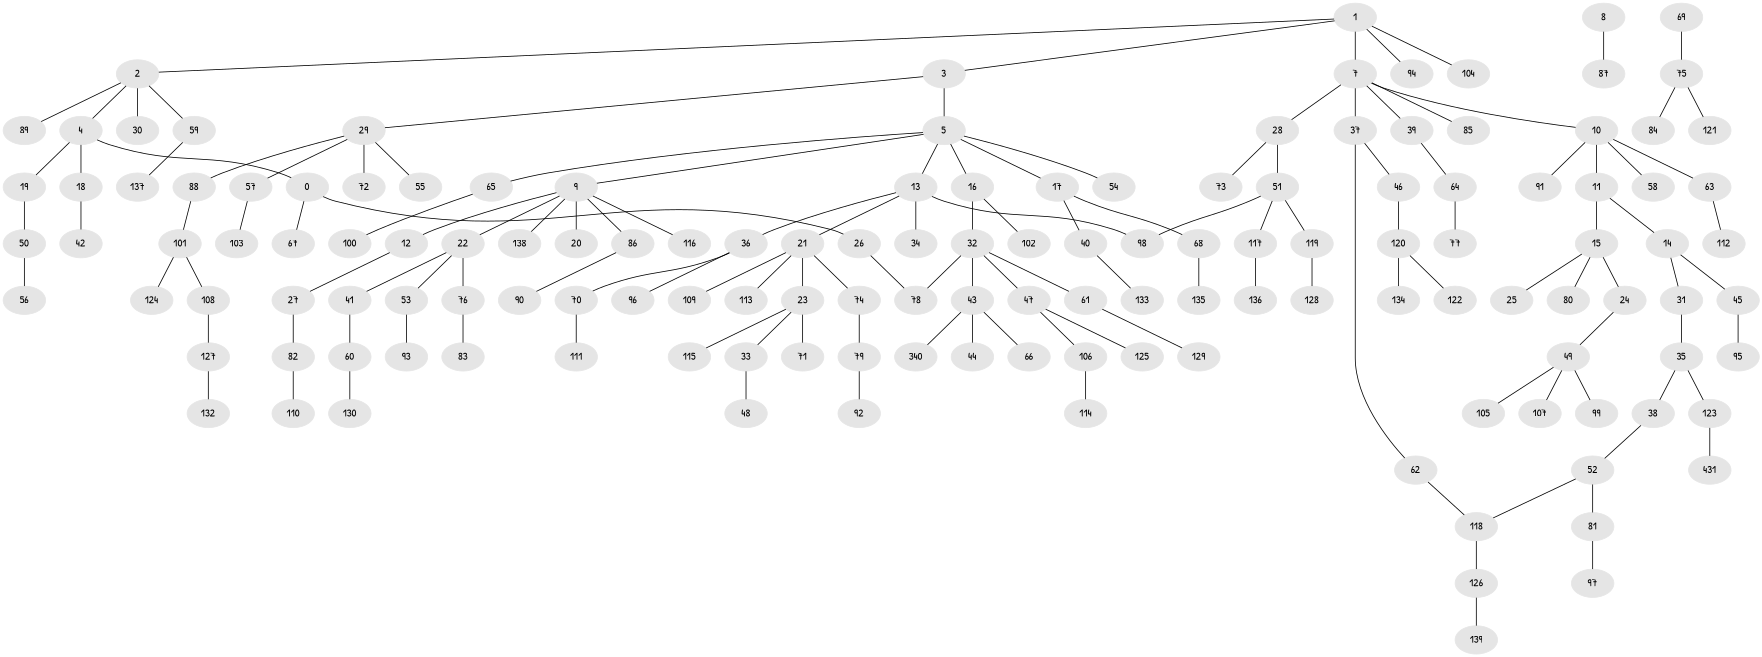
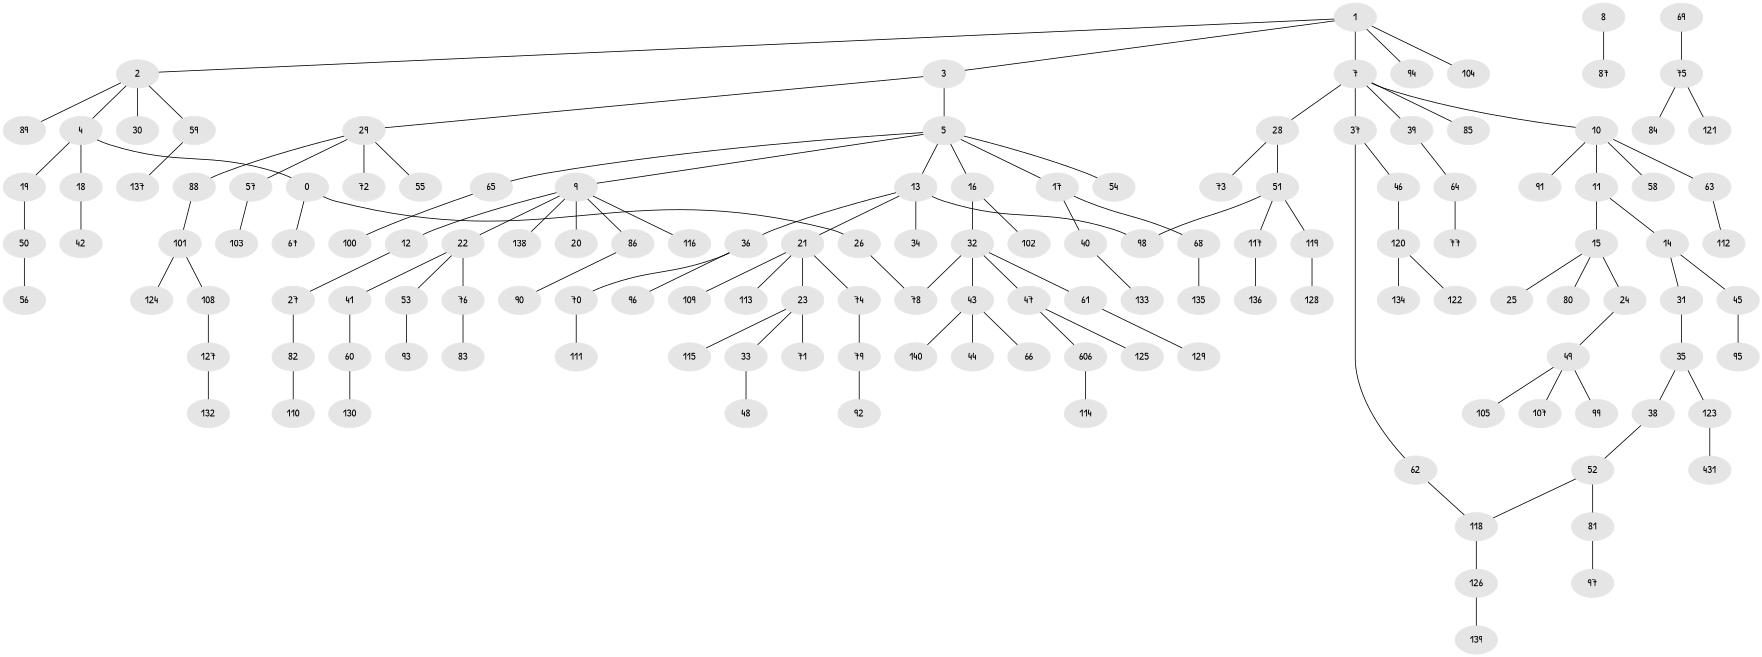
node "340": label "340" -> "140"
node "106": label "106" -> "606"
